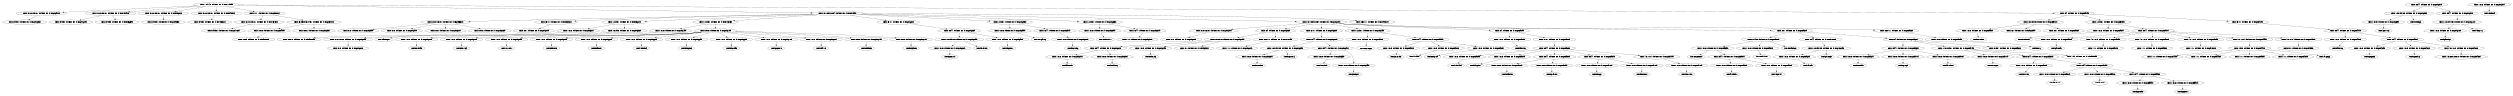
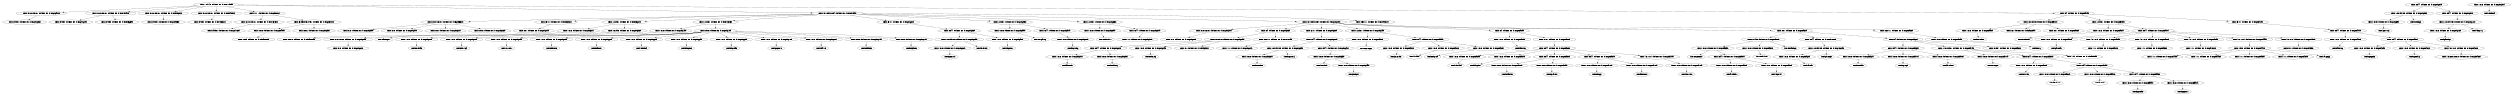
edge "_ast.Call object at 0xa16cb6f10" -> "_ast.Name object at 0xa16cb6f90": now "_ast.Name object at 0xa16cb6f50" -> "_ast.Name object at 0xa16cb6f90"
